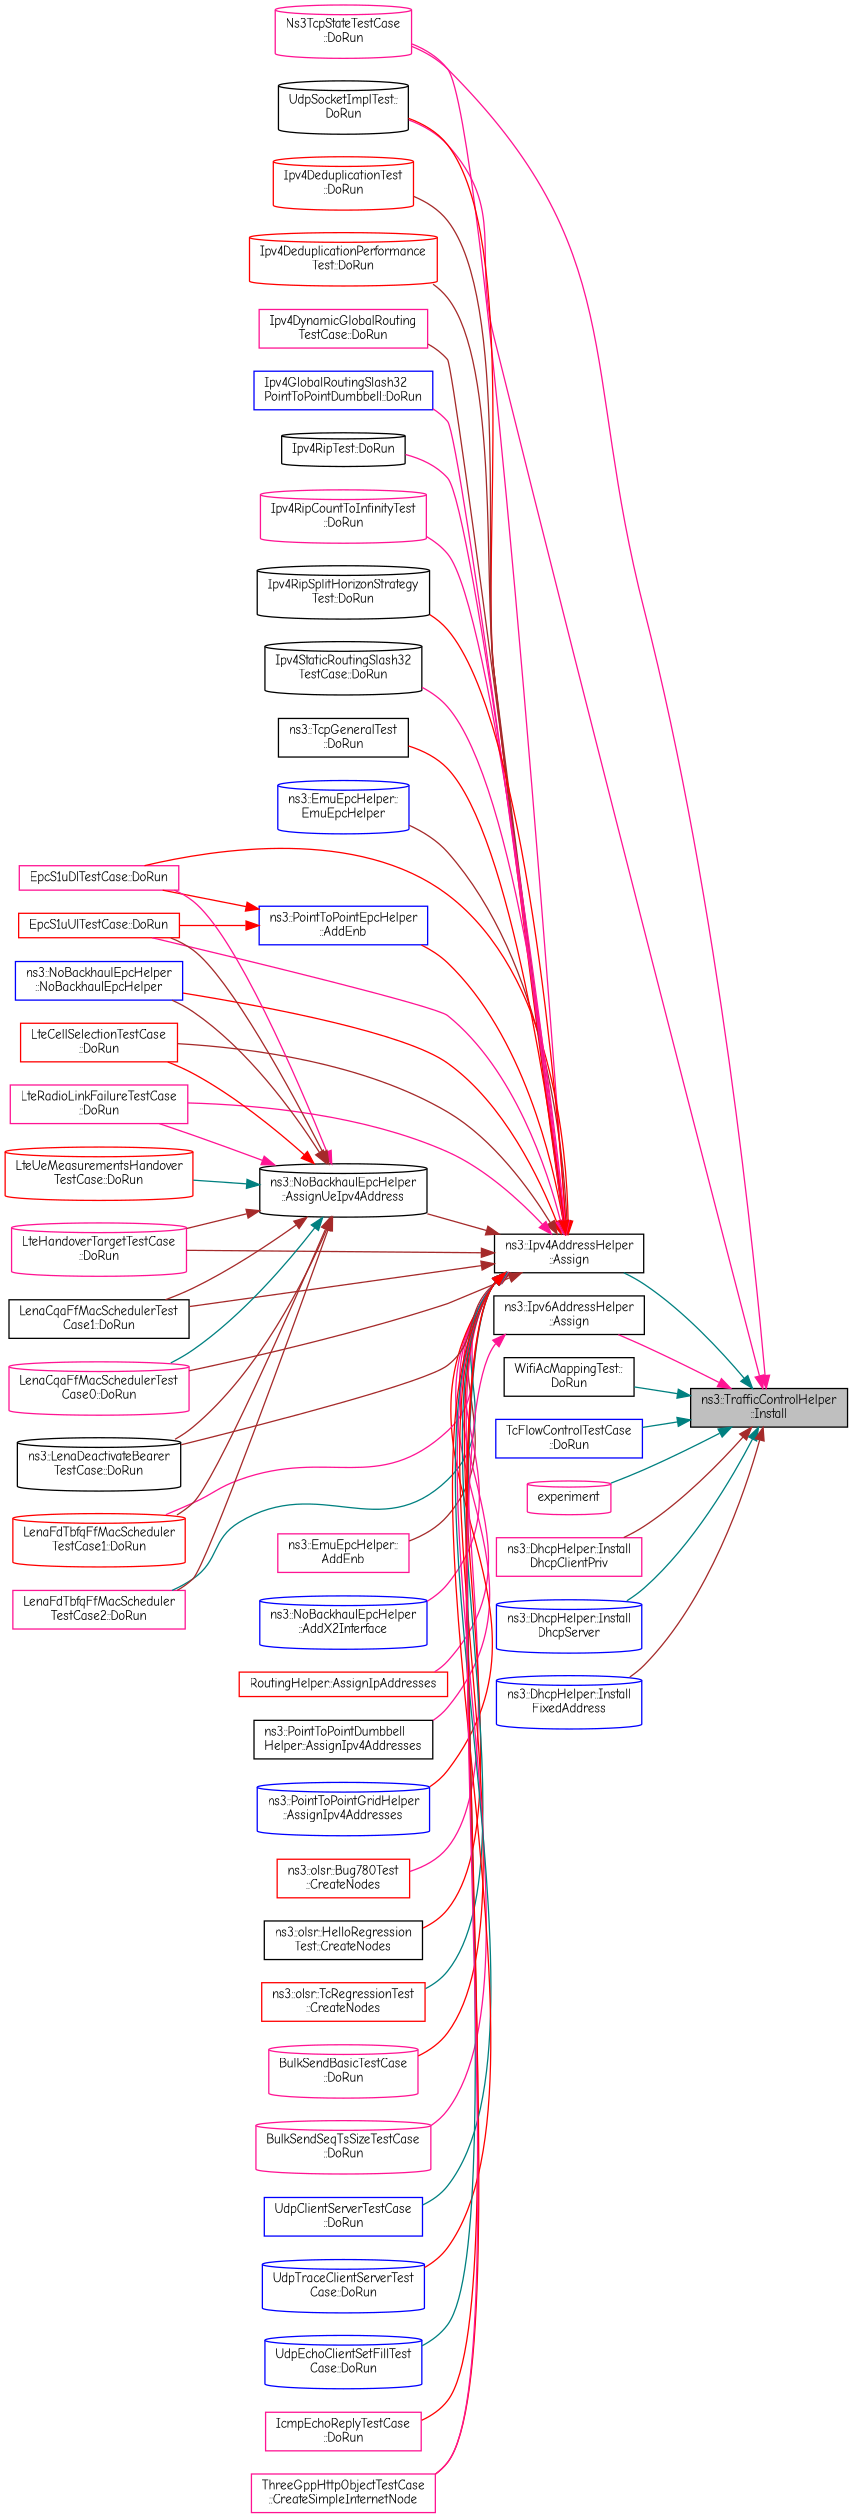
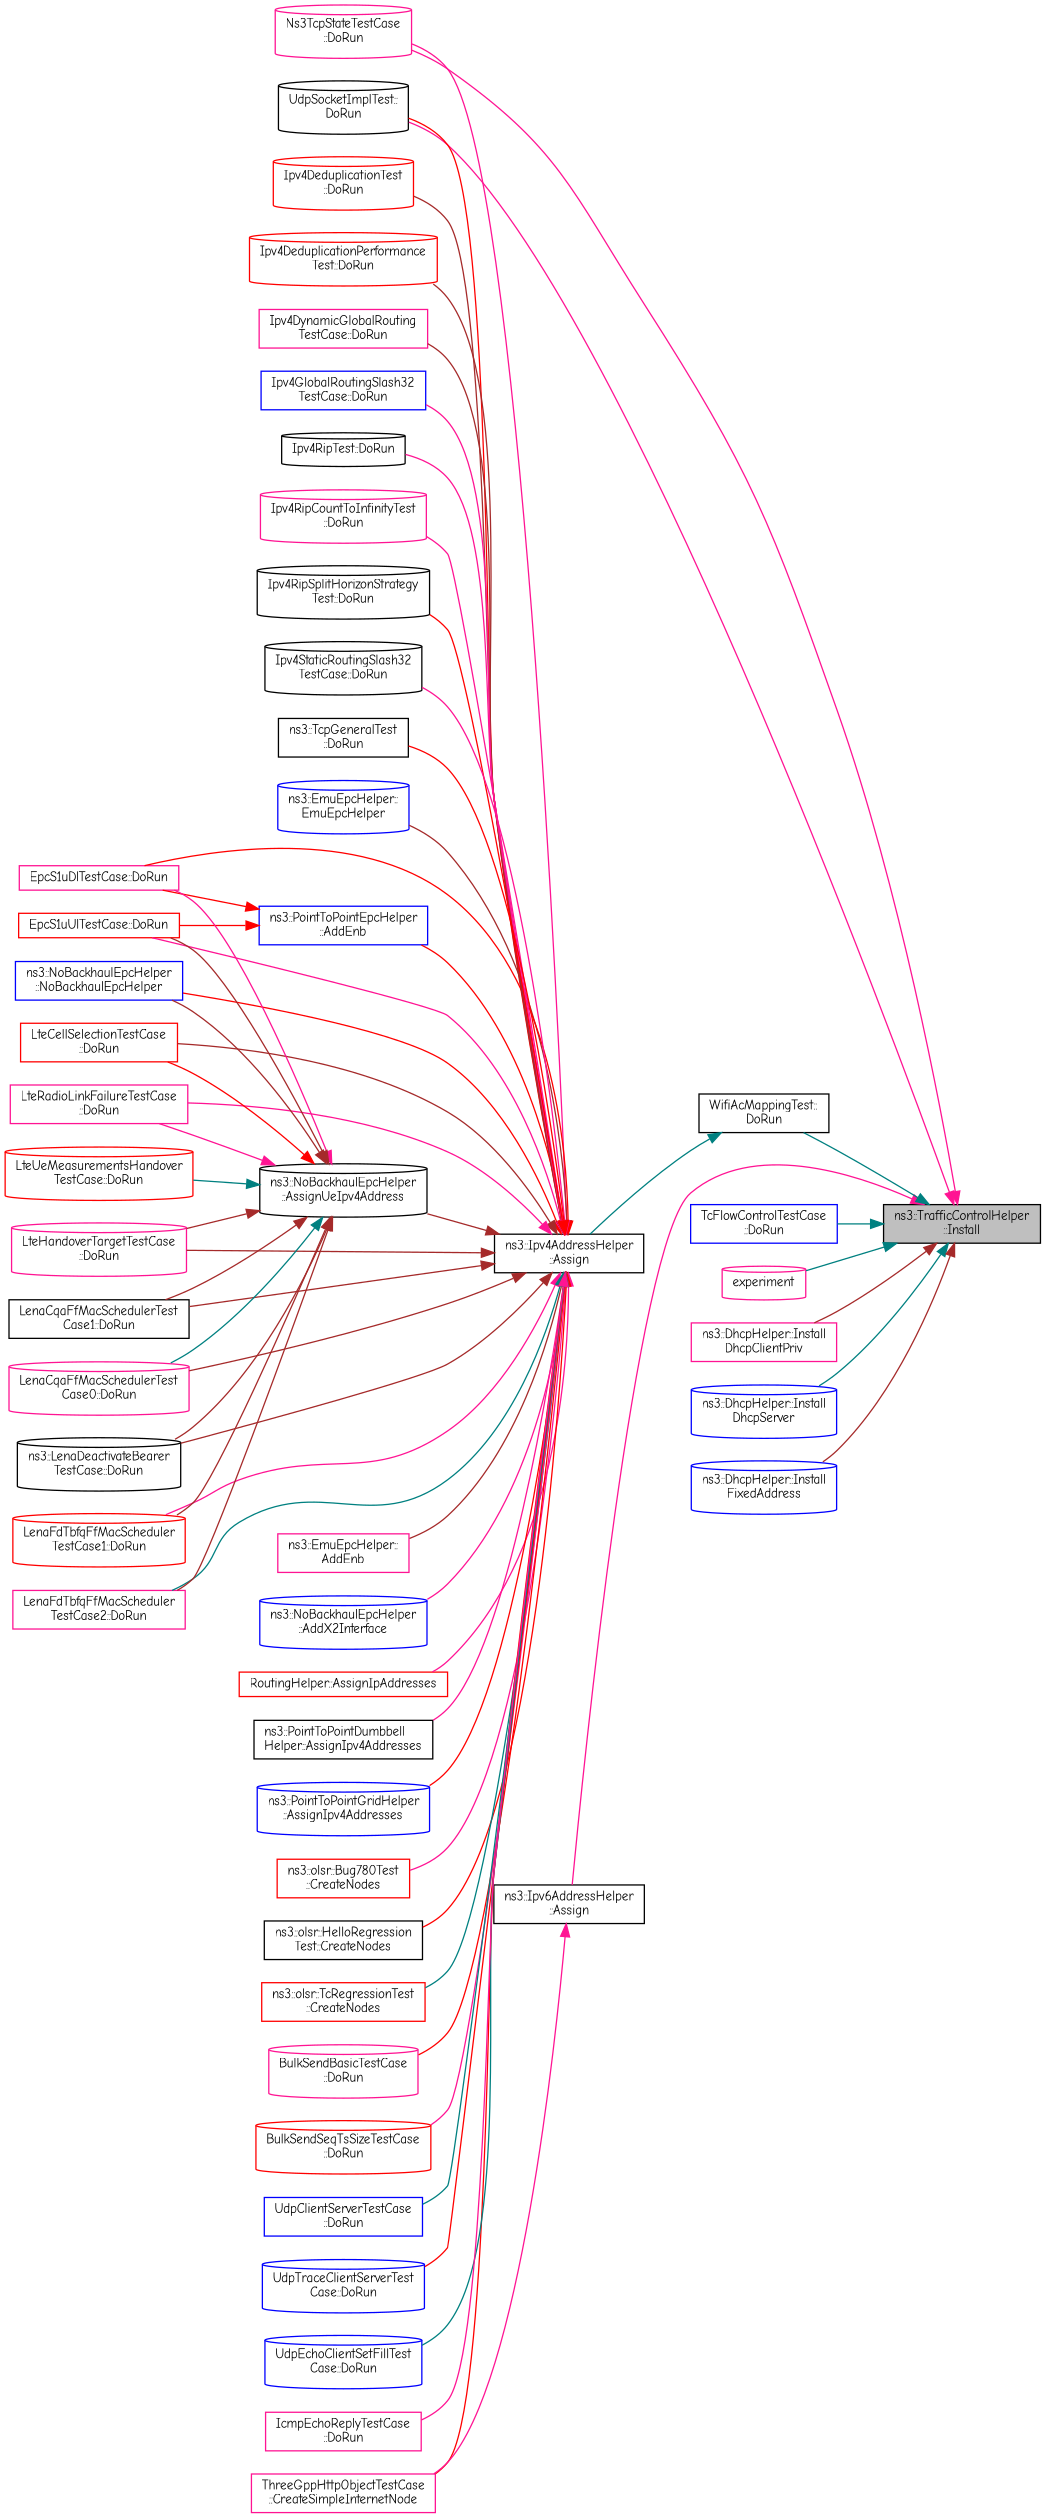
node "Ipv4GlobalRoutingSlash32 PointToPointDumbbell::DoRun": label "Ipv4GlobalRoutingSlash32 PointToPointDumbbell::DoRun" -> "Ipv4GlobalRoutingSlash32 TestCase::DoRun"
edge "ns3::Ipv4AddressHelper ::Assign" -> "ns3::TrafficControlHelper ::Install": now "ns3::Ipv4AddressHelper ::Assign" -> "WifiAcMappingTest:: DoRun"
edge "IcmpEchoReplyTestCase ::DoRun" -> "ns3::Ipv4AddressHelper ::Assign": color red -> deeppink
node "BulkSendSeqTsSizeTestCase ::DoRun": color deeppink -> red
